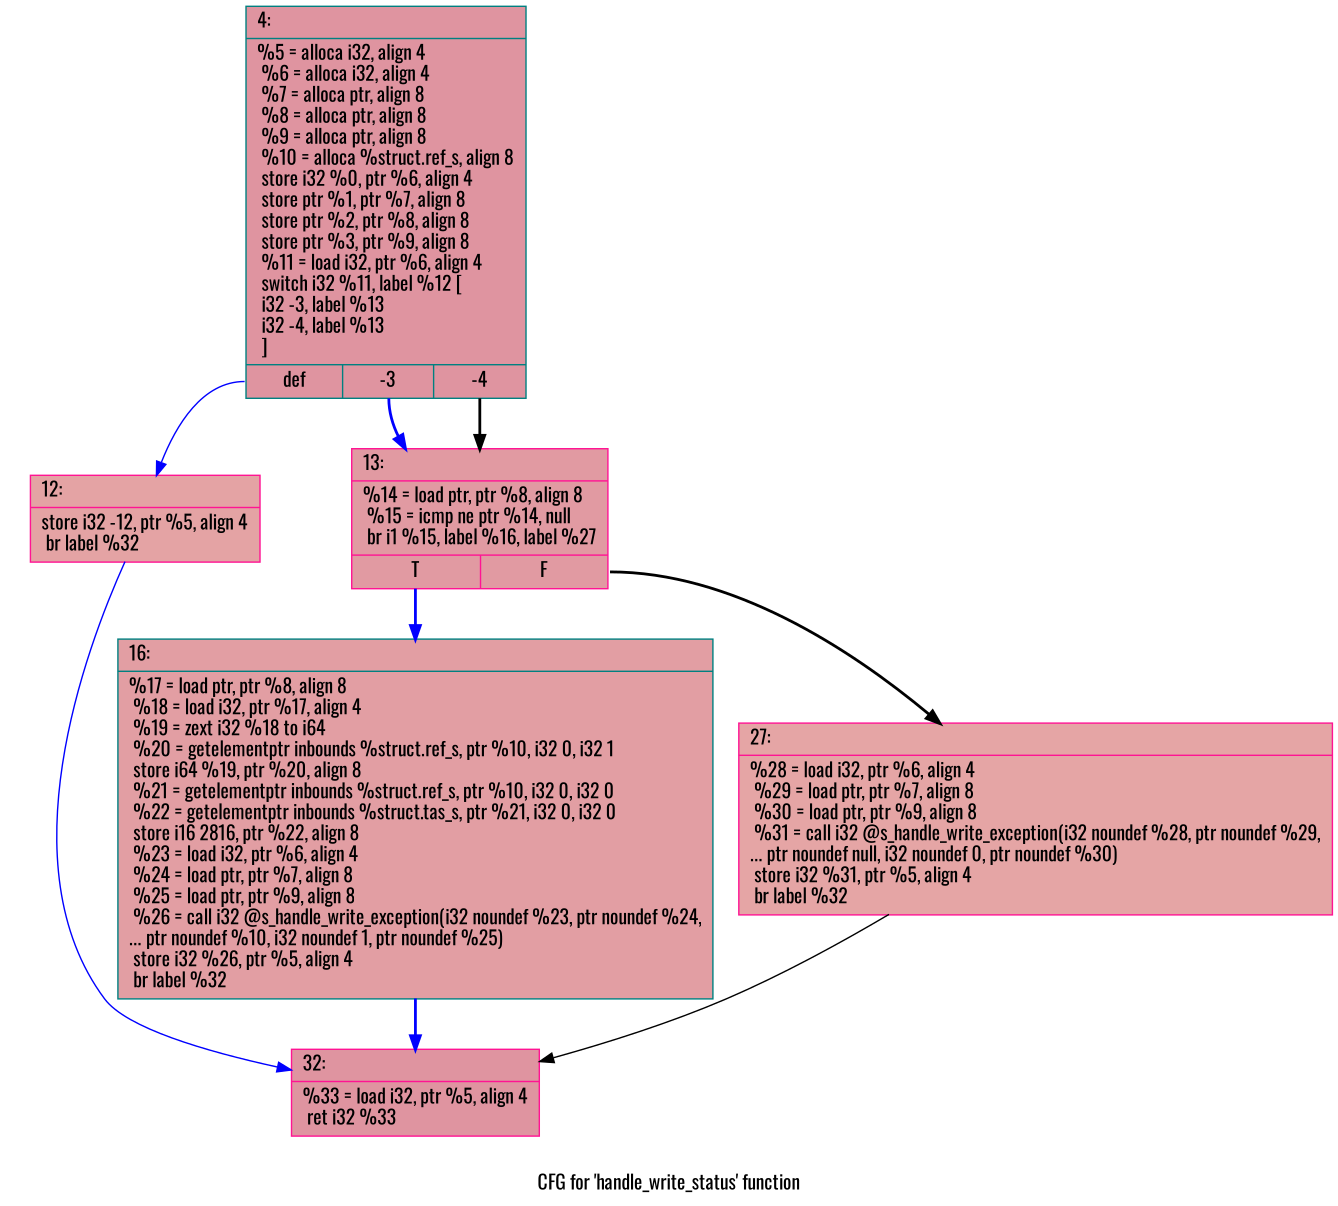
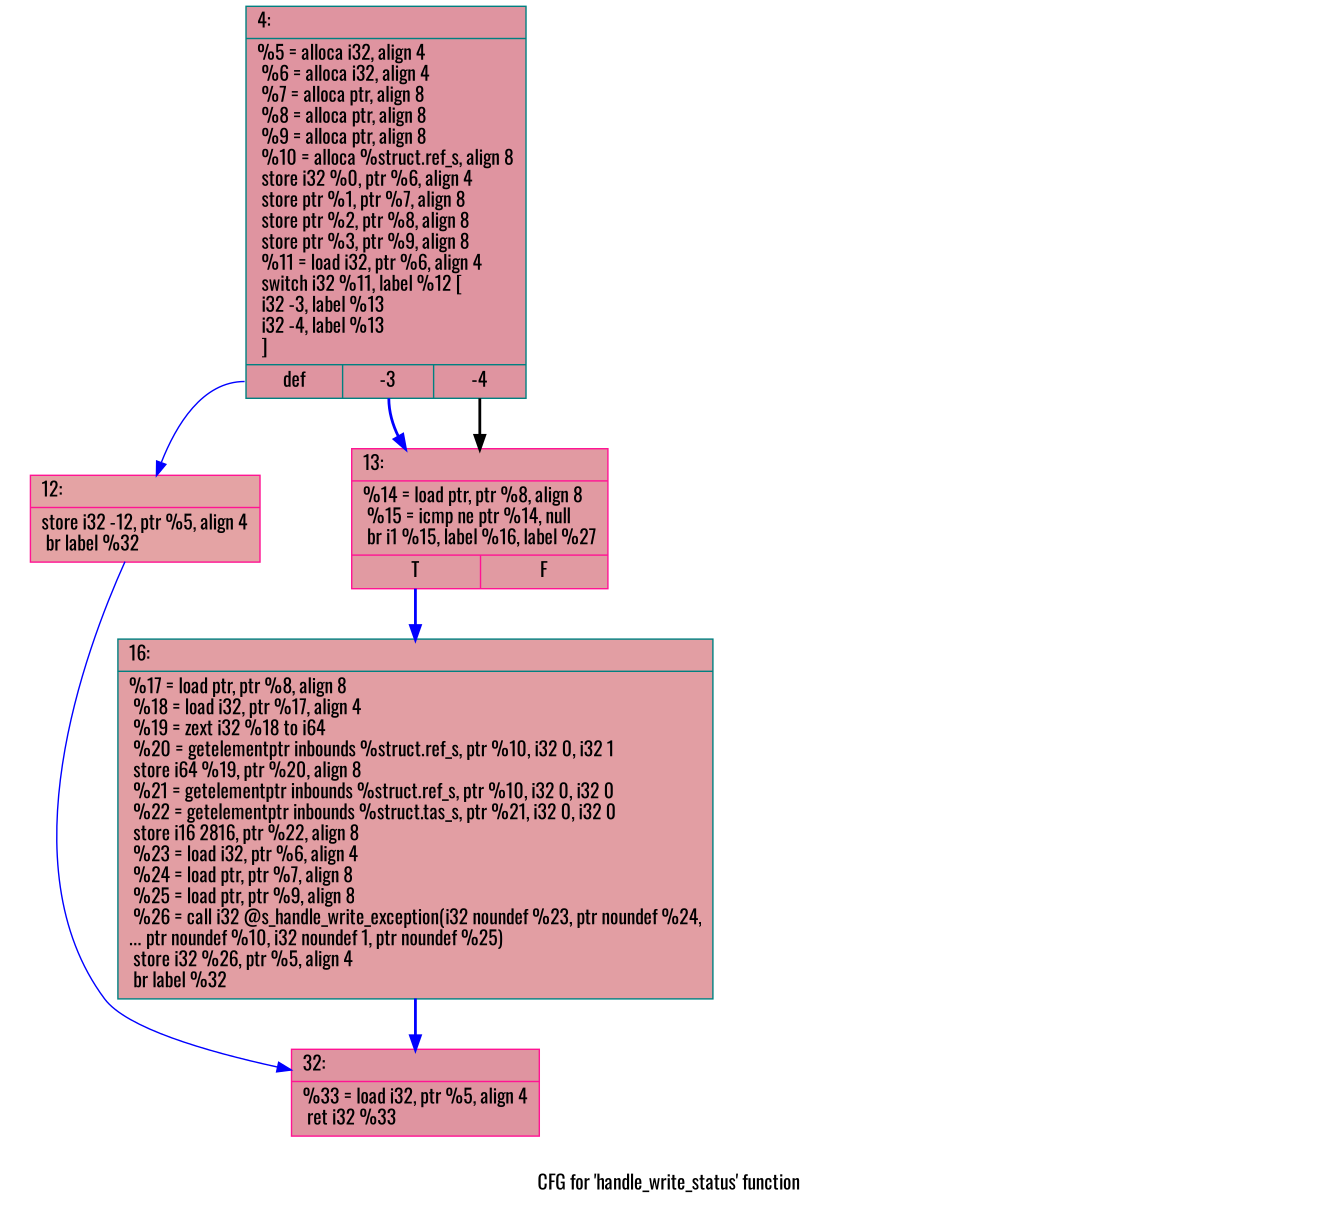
node "27:": removed
